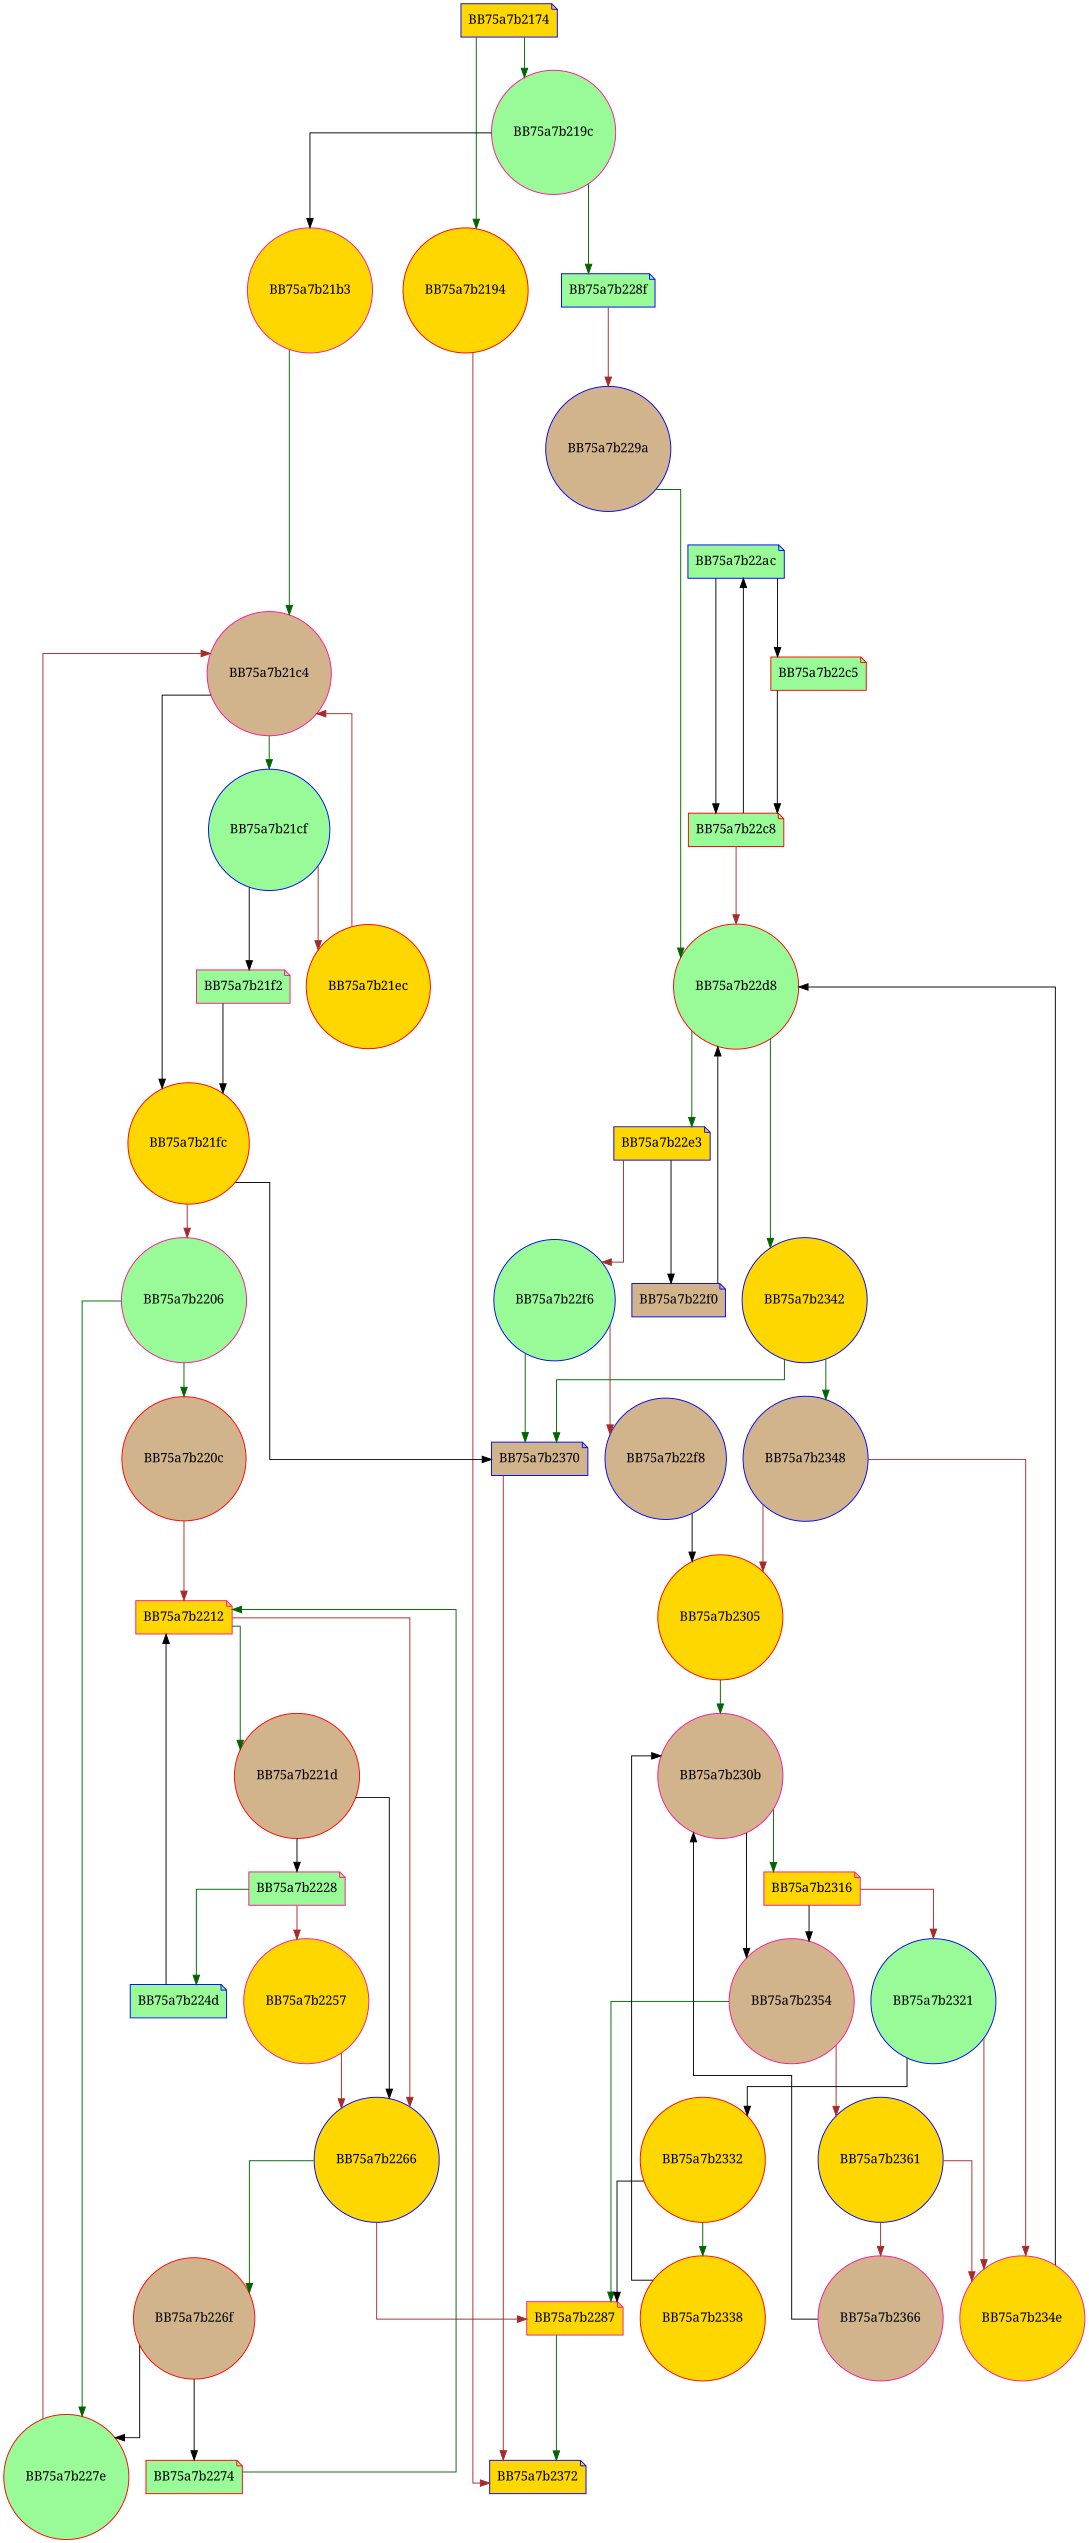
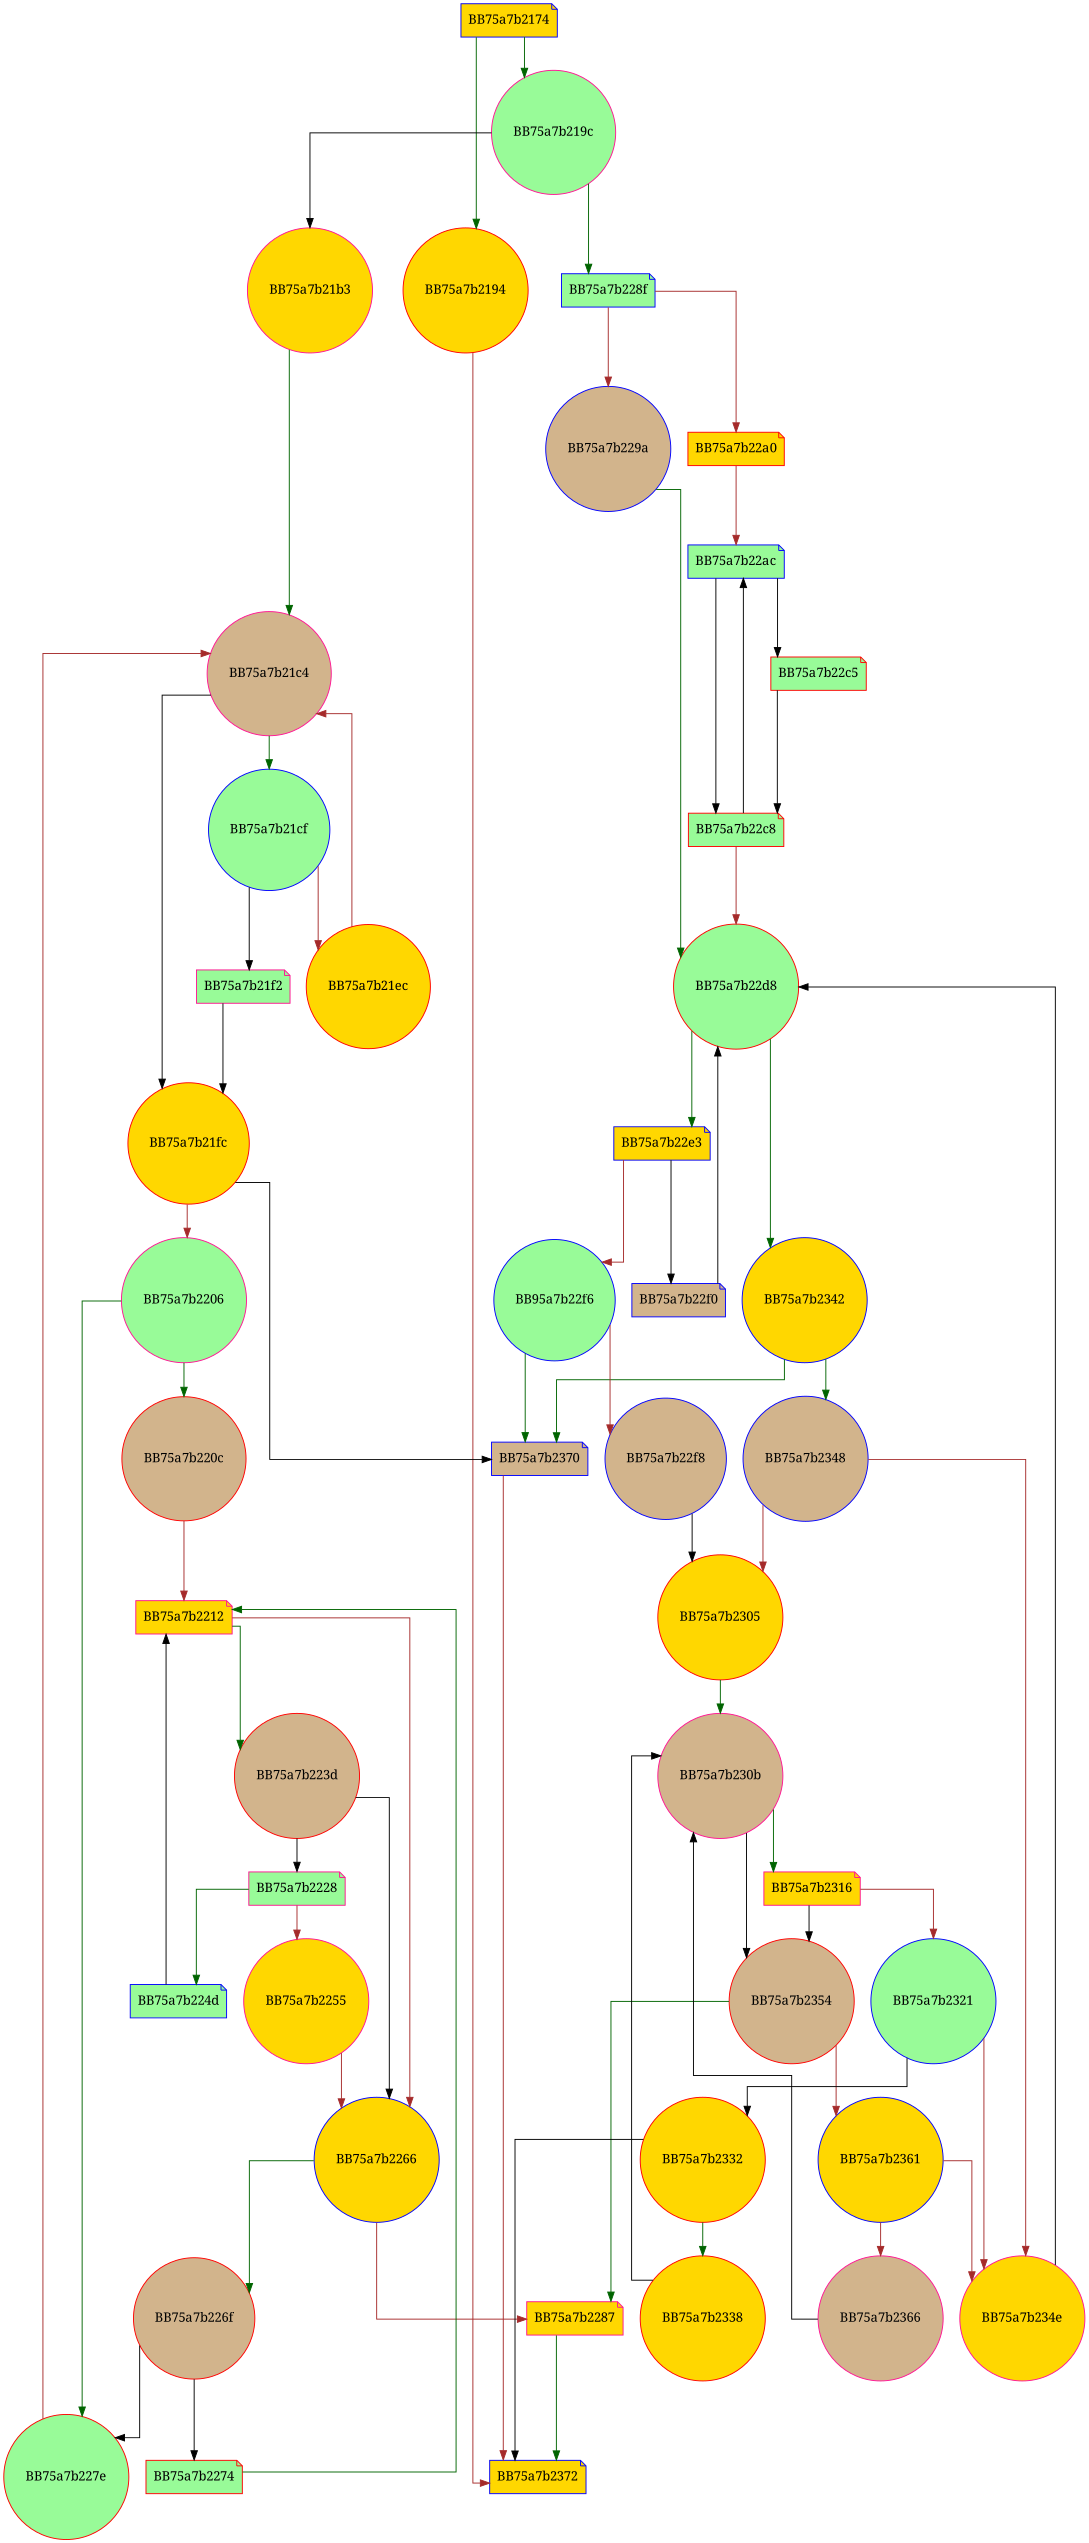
node "BB75a7b22a0": added
node "BB75a7b22f6": label "BB75a7b22f6" -> "BB95a7b22f6"
node "BB75a7b221d": label "BB75a7b221d" -> "BB75a7b223d"
node "BB75a7b2257": label "BB75a7b2257" -> "BB75a7b2255"
node "BB75a7b2354": color deeppink -> red
edge "BB75a7b2332" -> "BB75a7b2287": now "BB75a7b2332" -> "BB75a7b2372"
